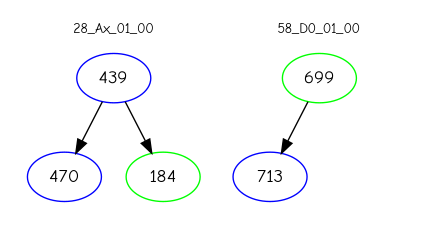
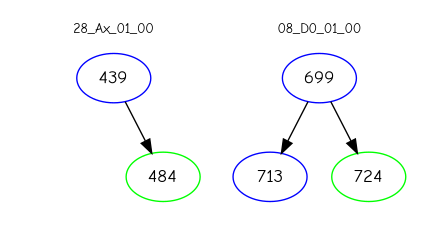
cluster "58_D0_01_00": label "58_D0_01_00" -> "08_D0_01_00"
node "699": color green -> blue
node "470": removed
node "184": label "184" -> "484"
node "724": added
